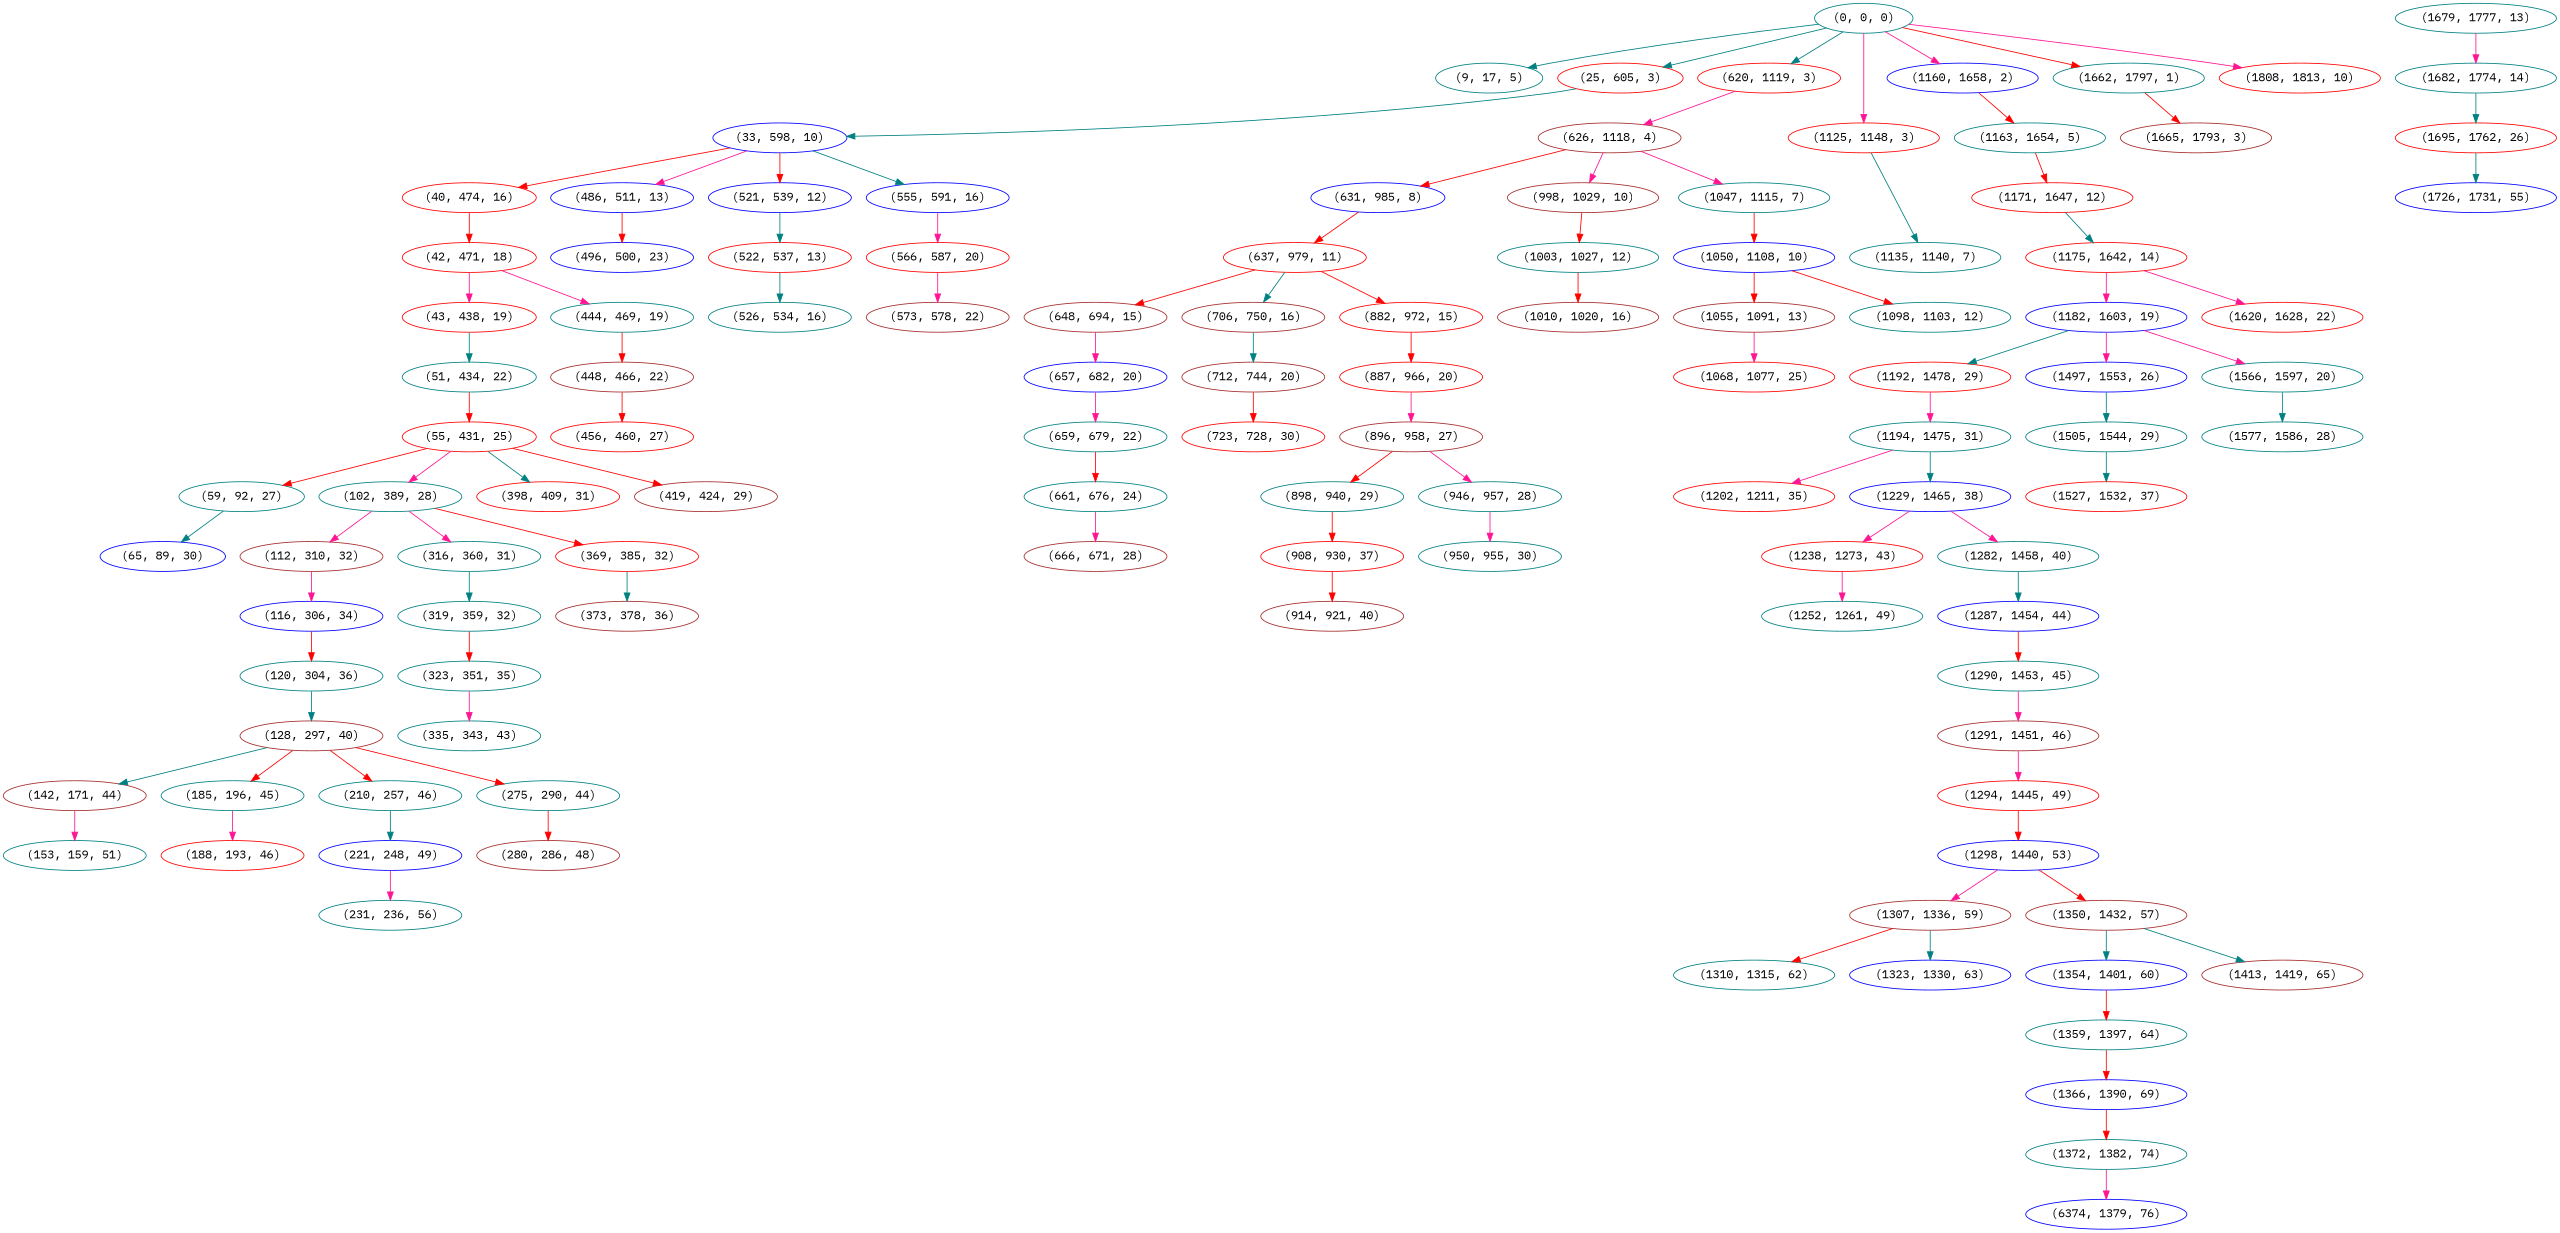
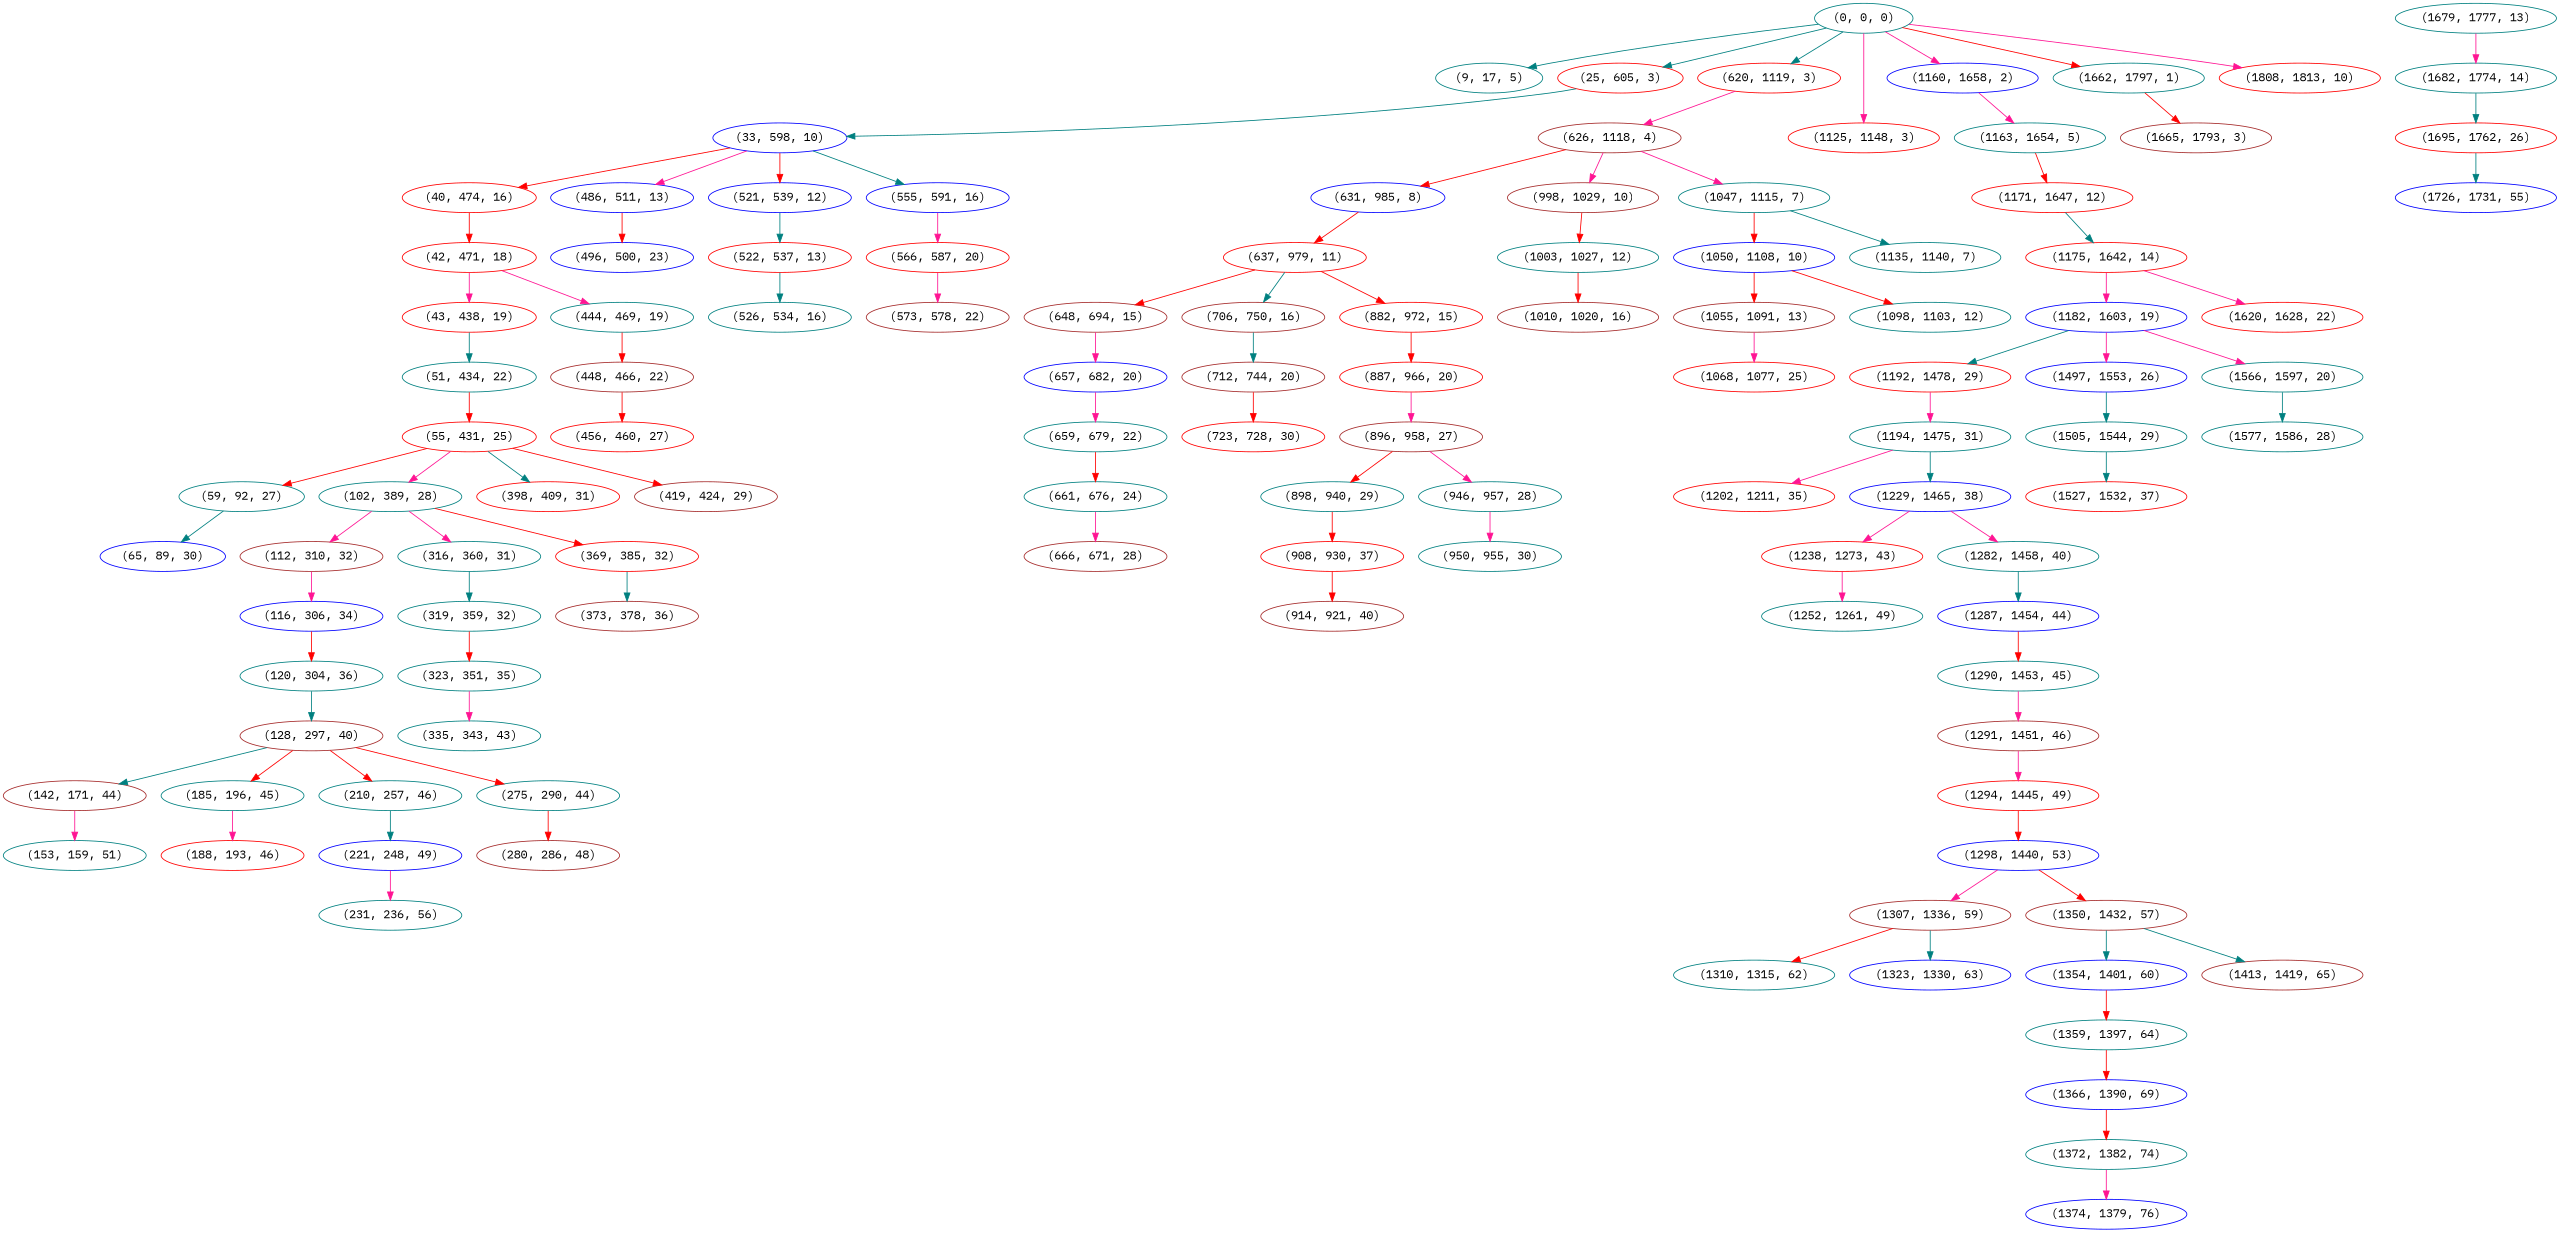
edge "(1160, 1658, 2)" -> "(1163, 1654, 5)": color red -> deeppink
edge "(1125, 1148, 3)" -> "(1135, 1140, 7)": now "(1047, 1115, 7)" -> "(1135, 1140, 7)"
node "(6374, 1379, 76)": label "(6374, 1379, 76)" -> "(1374, 1379, 76)"
